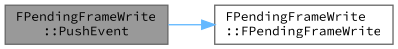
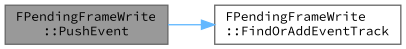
node "FPendingFrameWrite ::FPendingFrameWrite": label "FPendingFrameWrite ::FPendingFrameWrite" -> "FPendingFrameWrite ::FindOrAddEventTrack"
